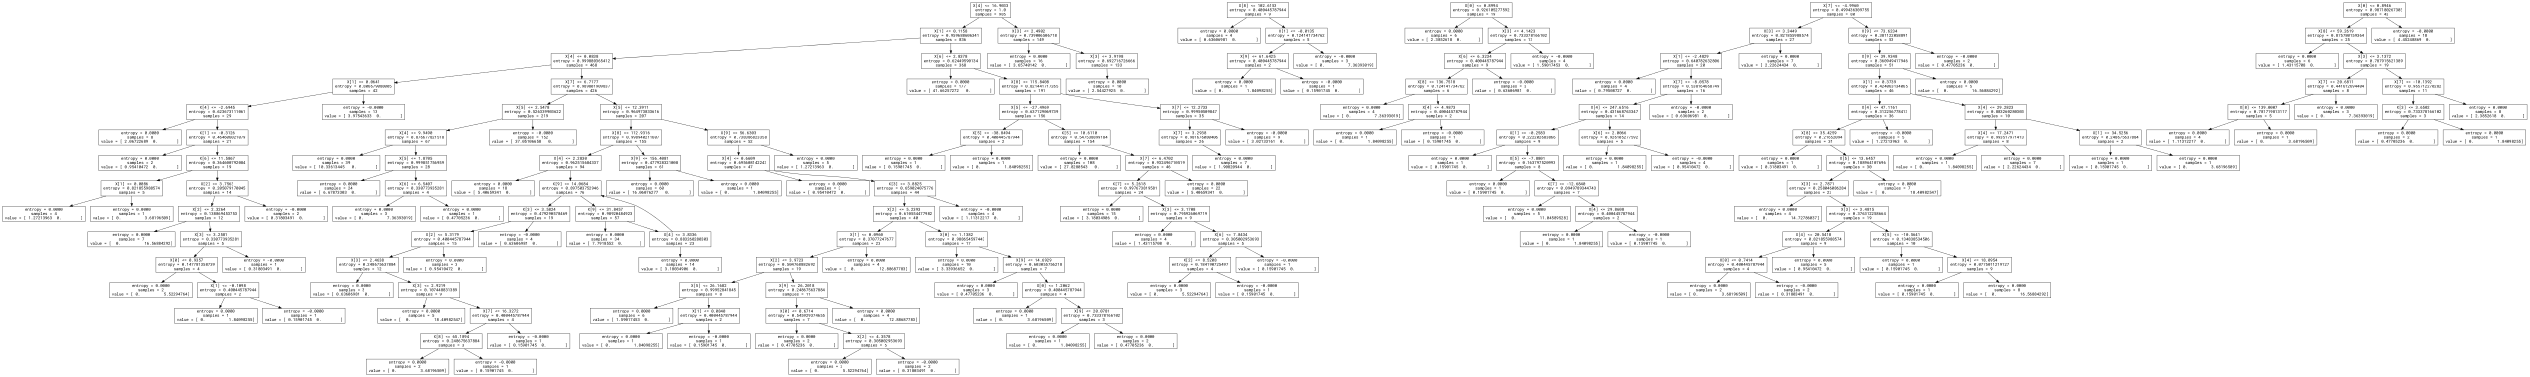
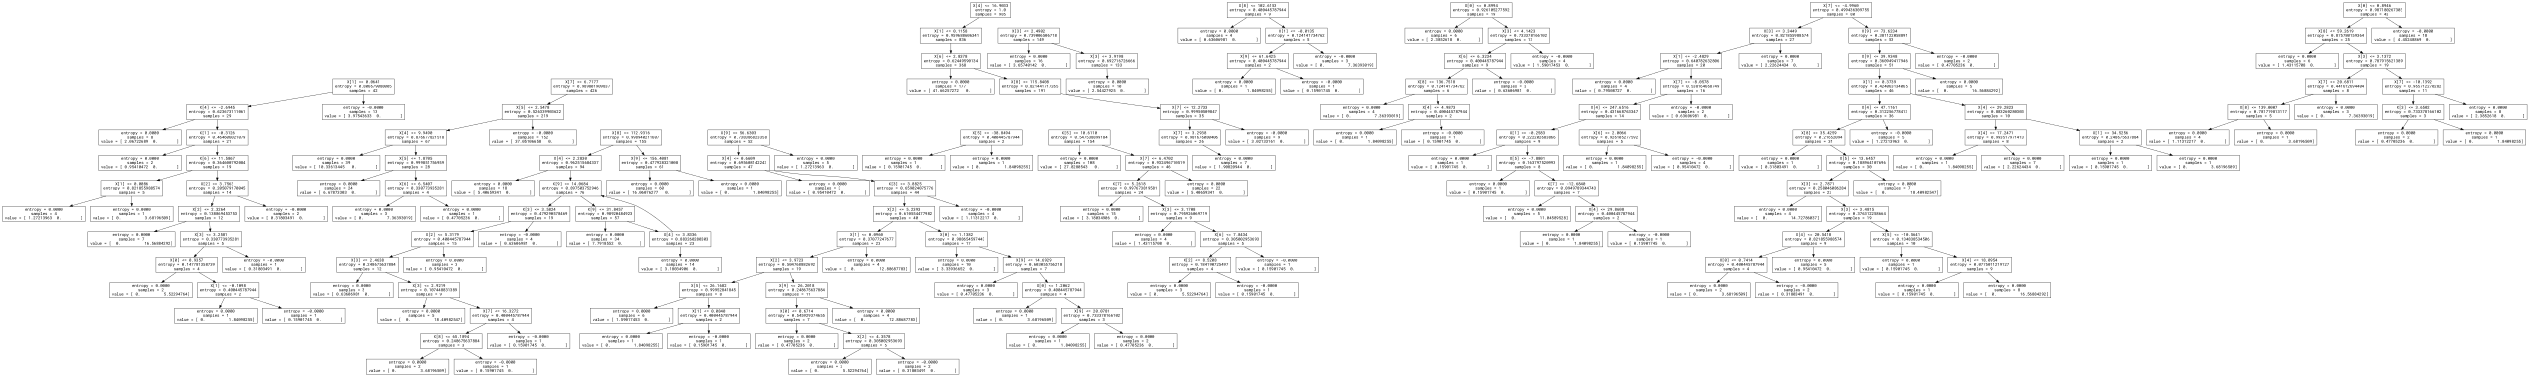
edge "X[4] <= 16.9033 entropy = 1.0 samples = 985" -> "X[3] <= 2.4902 entropy = 0.739006506718 samples = 149": removed
node "X[4] <= 0.0838 entropy = 0.999880365412 samples = 468": removed
node "X[5] <= 12.3911 entropy = 0.964973833616 samples = 207": removed
node "X[5] <= -27.4969 entropy = 0.637129069739 samples = 156": removed
edge "X[4] <= 247.6516 entropy = 0.431668763347 samples = 14" -> "X[6] <= 2.0066 entropy = 0.926105277592 samples = 5": removed
